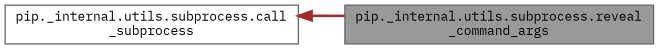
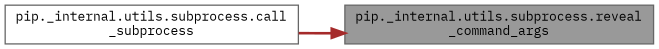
edge "pip._internal.utils.subprocess.reveal _command_args" -> "pip._internal.utils.subprocess.call _subprocess": reversed
